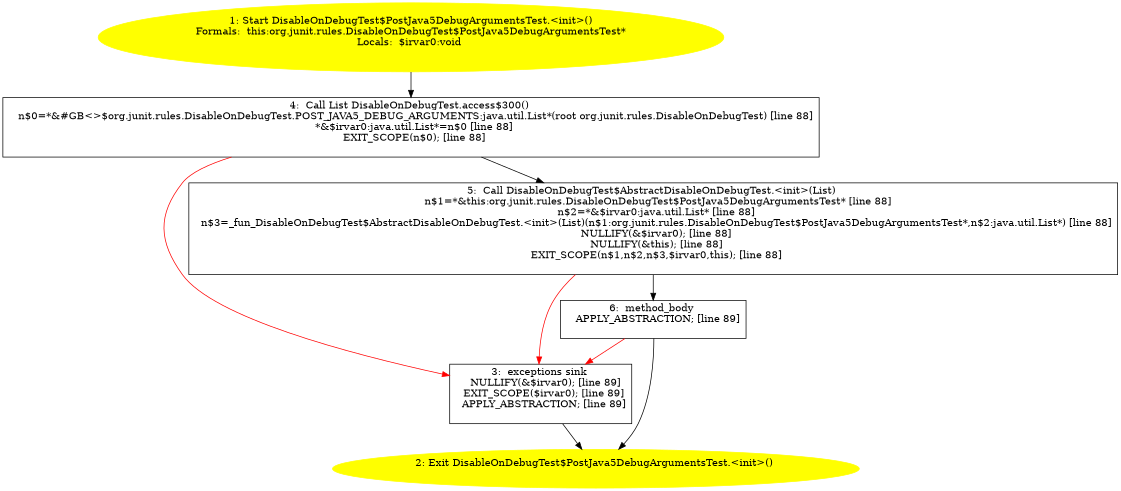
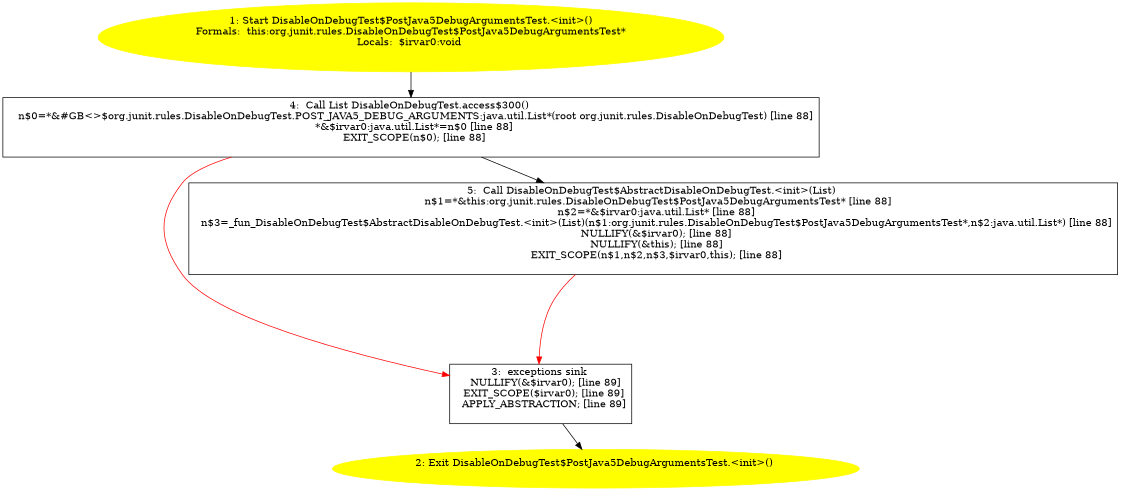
node "6:  method_body APPLY_ABSTRACTION; [line 89]": removed
